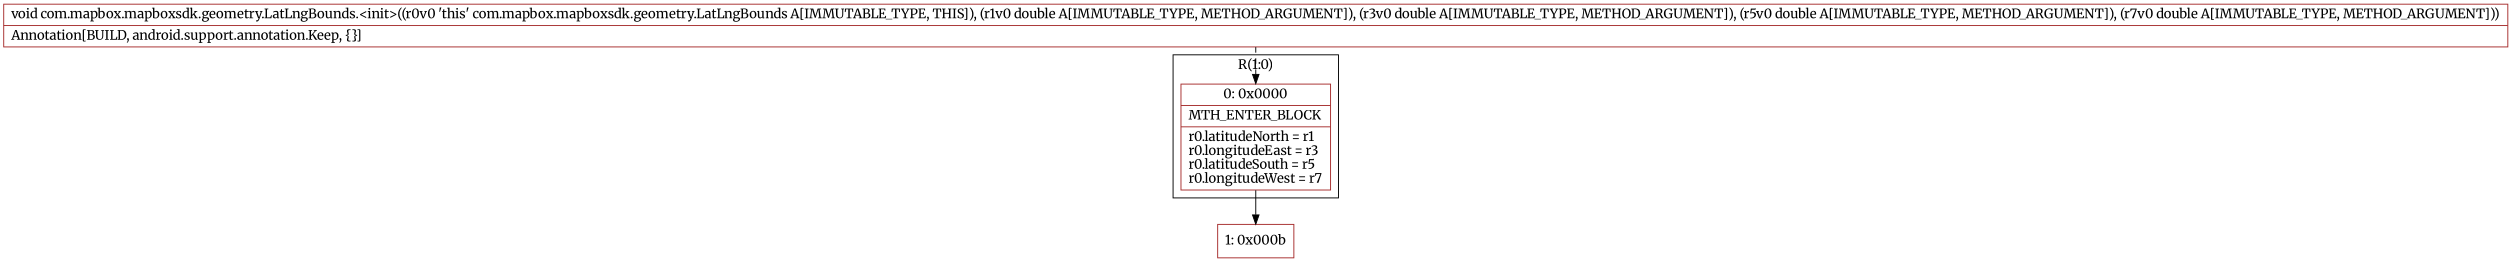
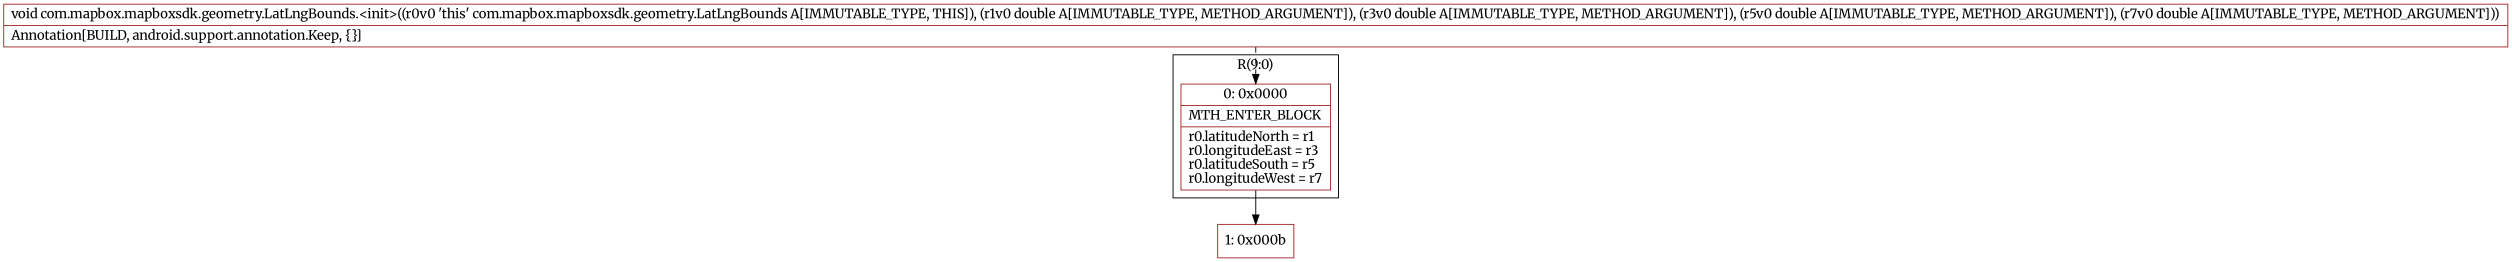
cluster "R(1:0)": label "R(1:0)" -> "R(9:0)"
